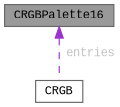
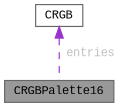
edge "CRGB" -> "CRGBPalette16": reversed
